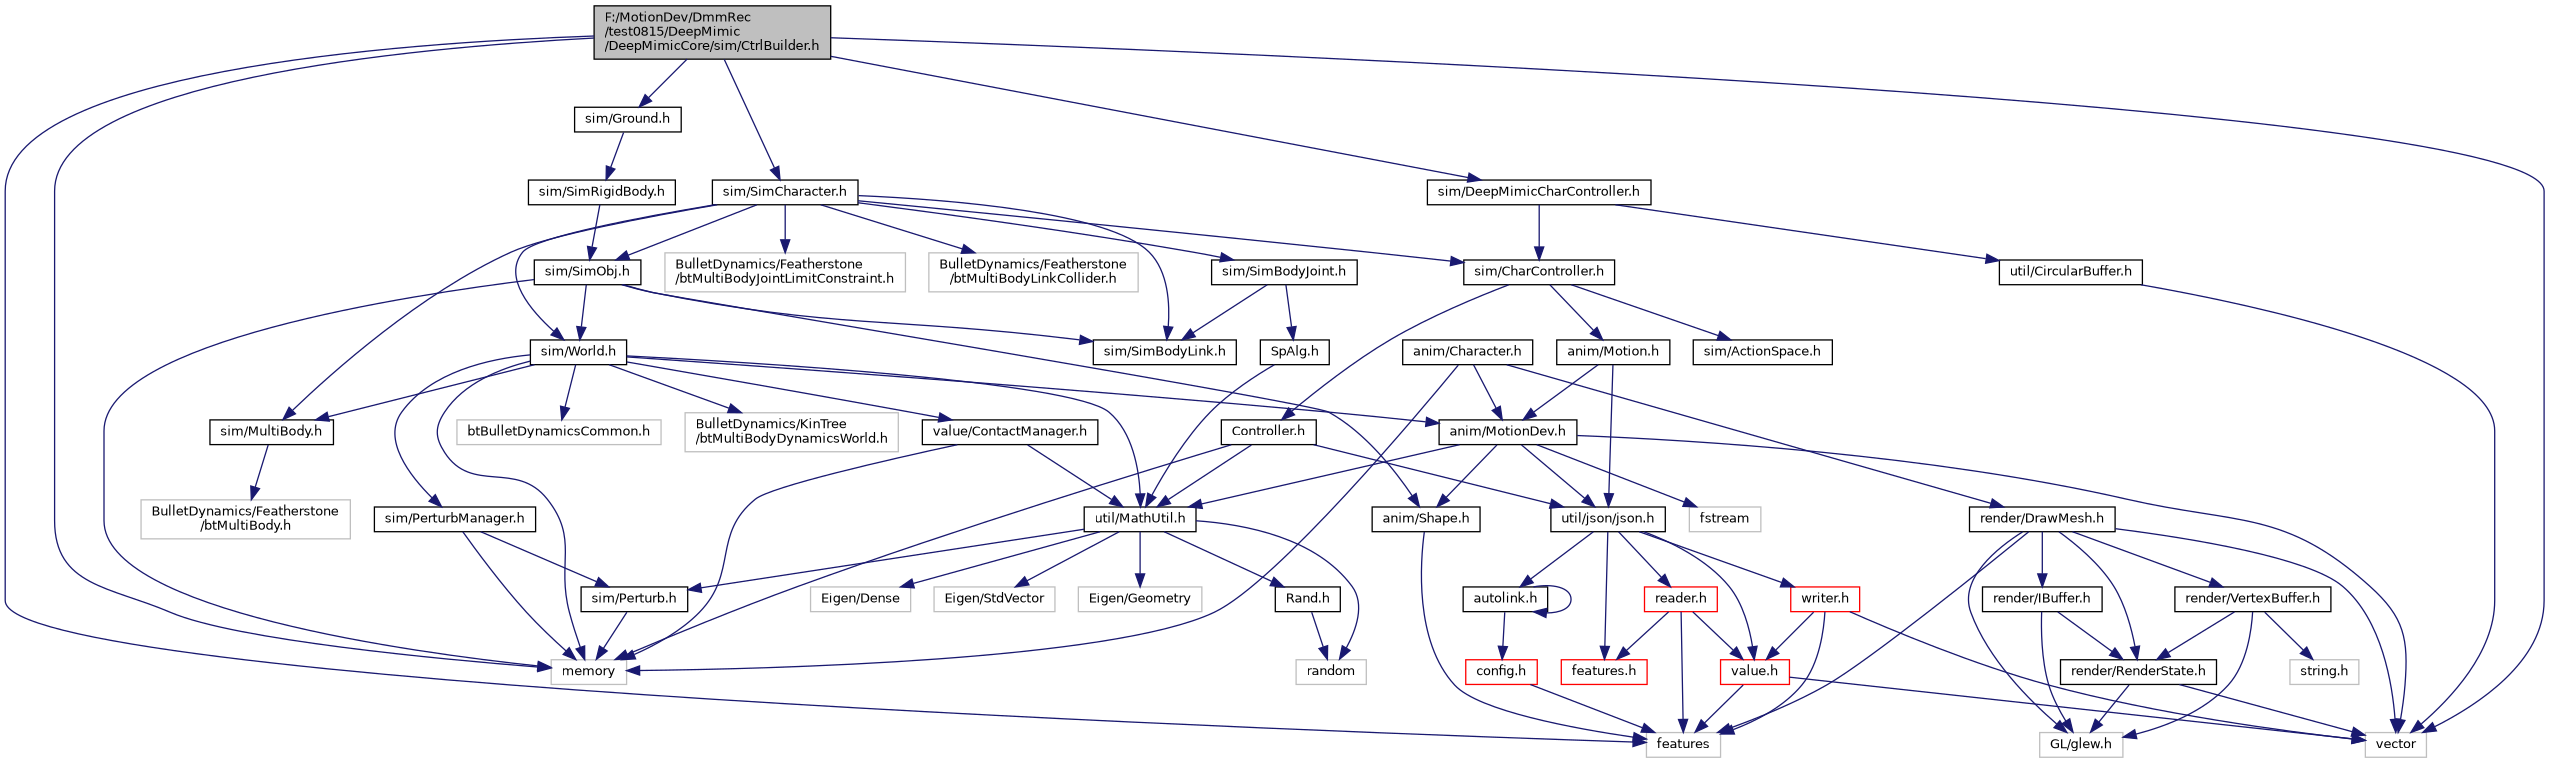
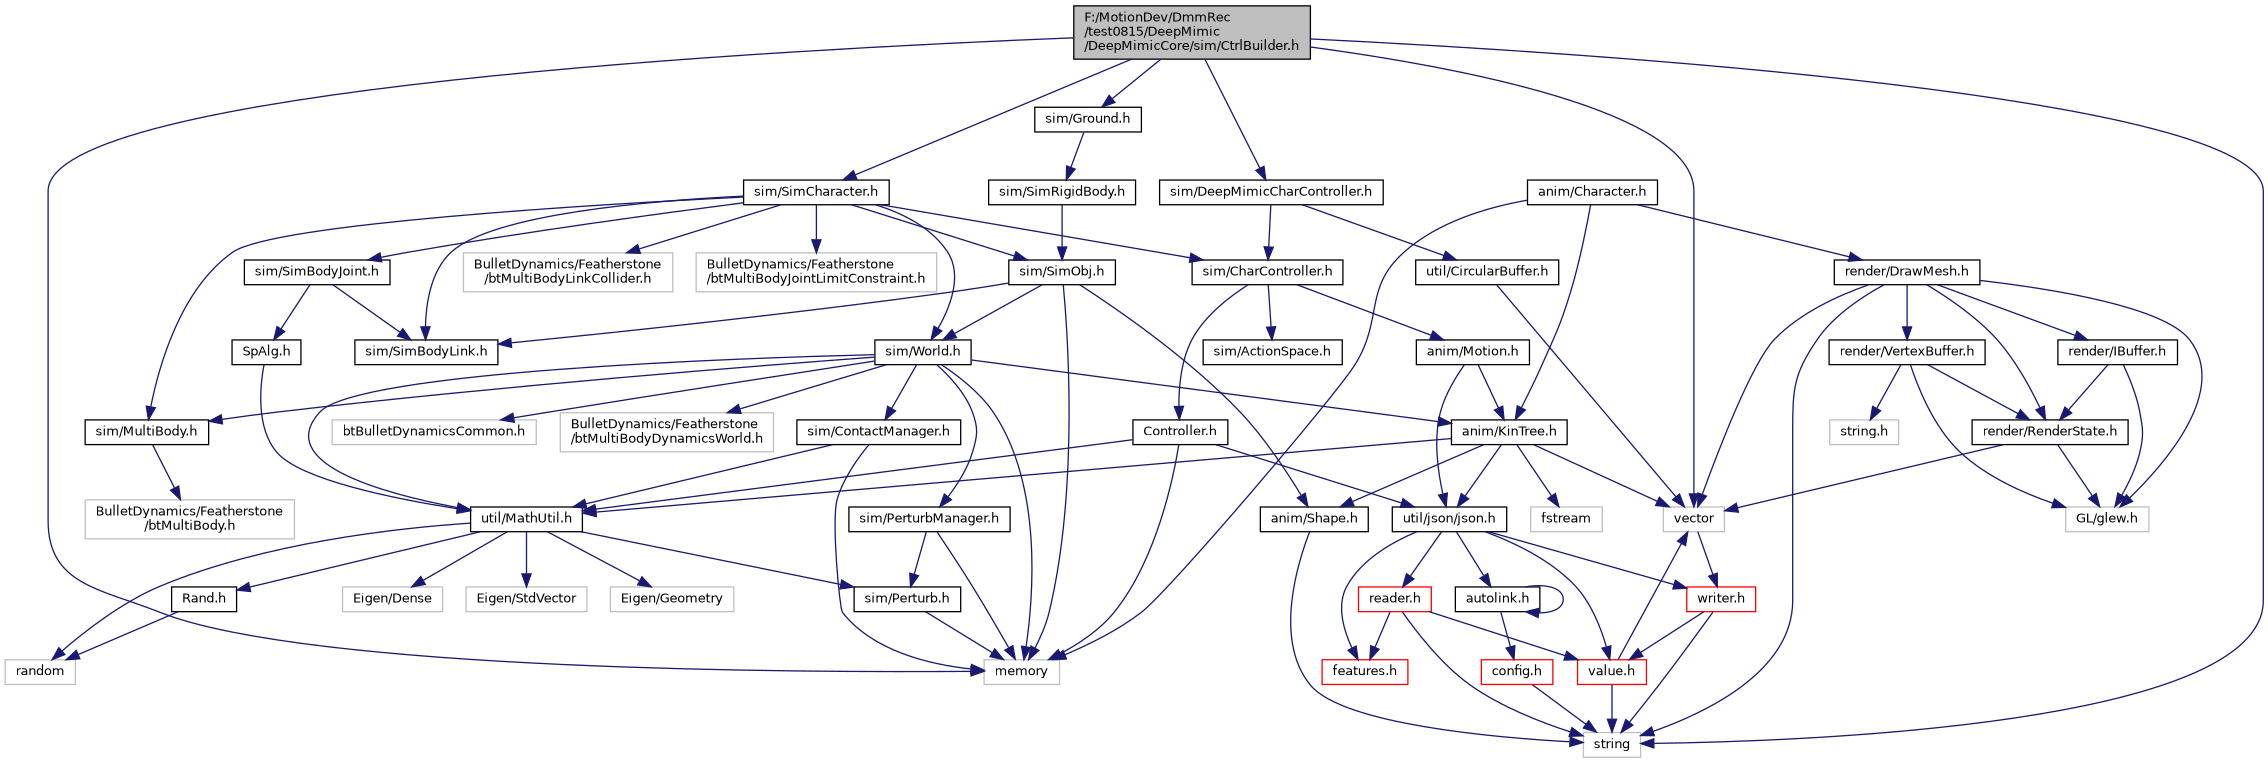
node "BulletDynamics/KinTree /btMultiBodyDynamicsWorld.h": label "BulletDynamics/KinTree /btMultiBodyDynamicsWorld.h" -> "BulletDynamics/Featherstone /btMultiBodyDynamicsWorld.h"
node "value/ContactManager.h": label "value/ContactManager.h" -> "sim/ContactManager.h"
node "anim/MotionDev.h": label "anim/MotionDev.h" -> "anim/KinTree.h"
edge "writer.h" -> "vector": reversed
node "features": label "features" -> "string"
